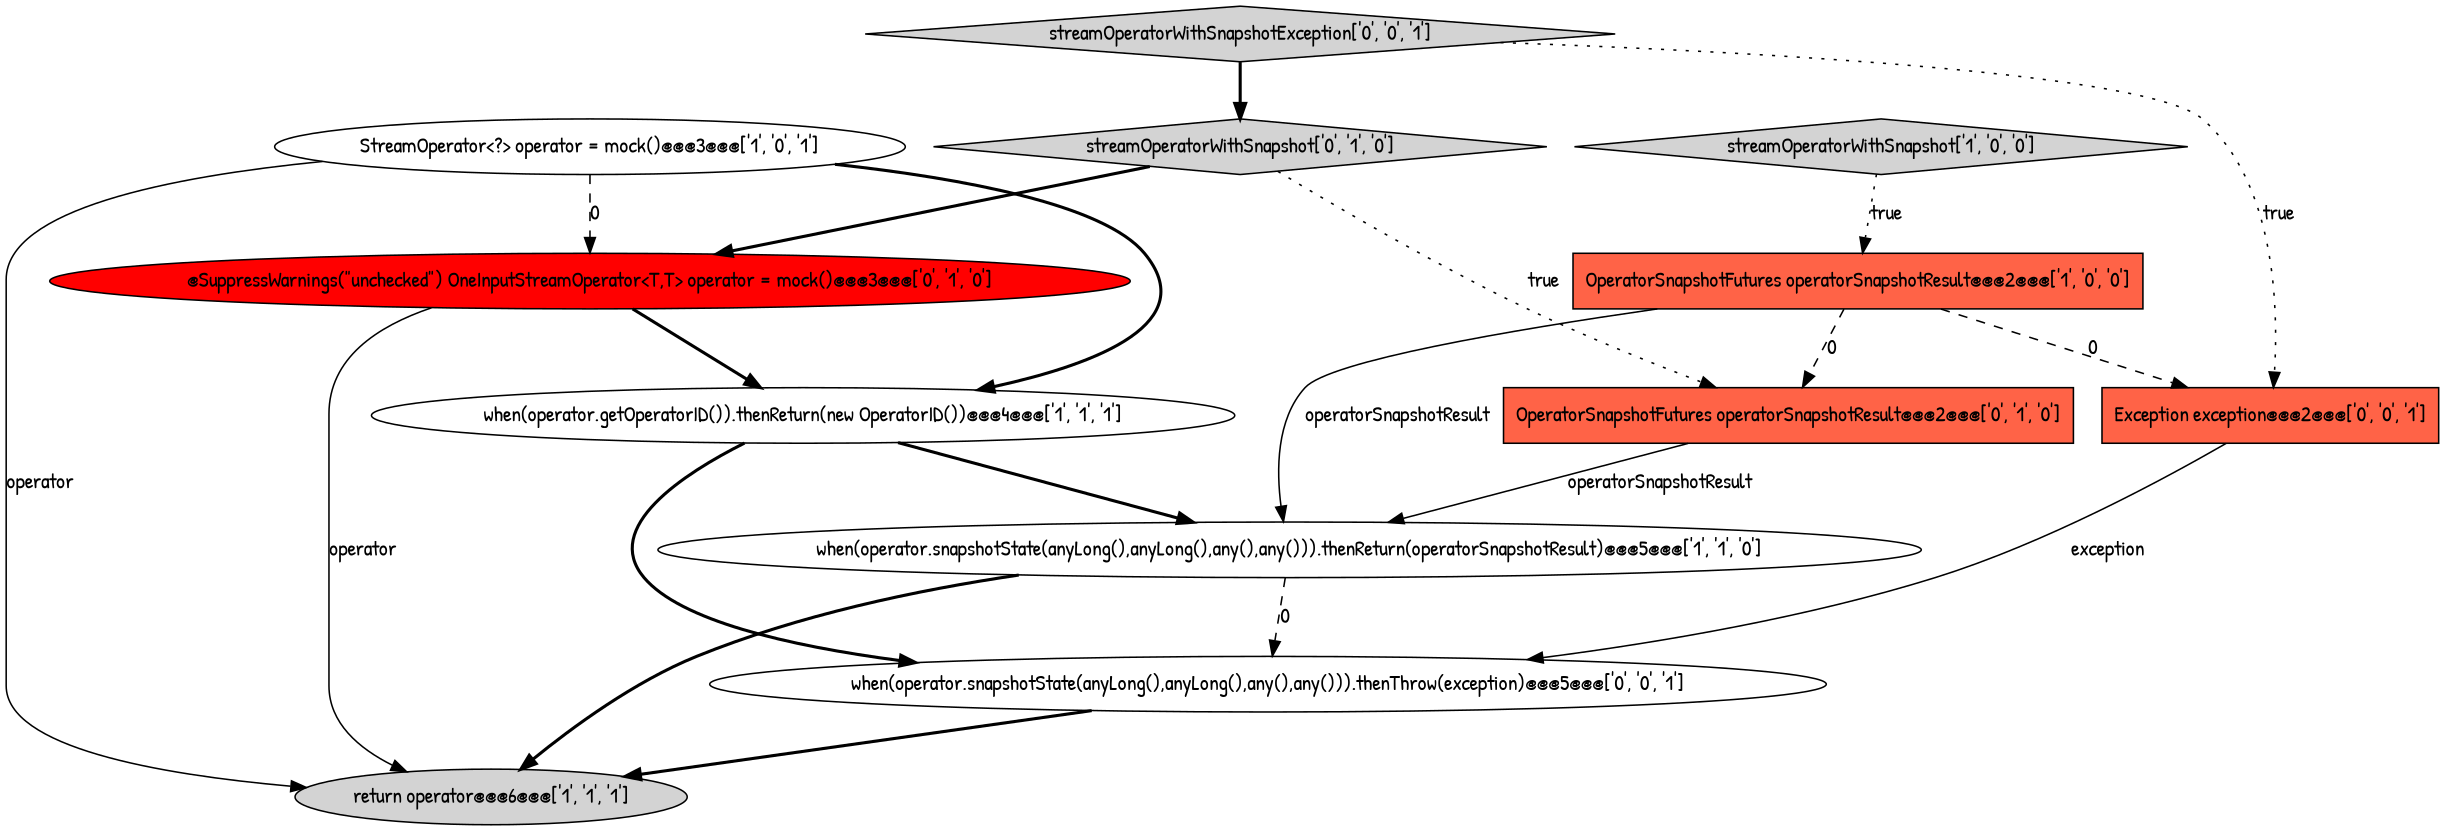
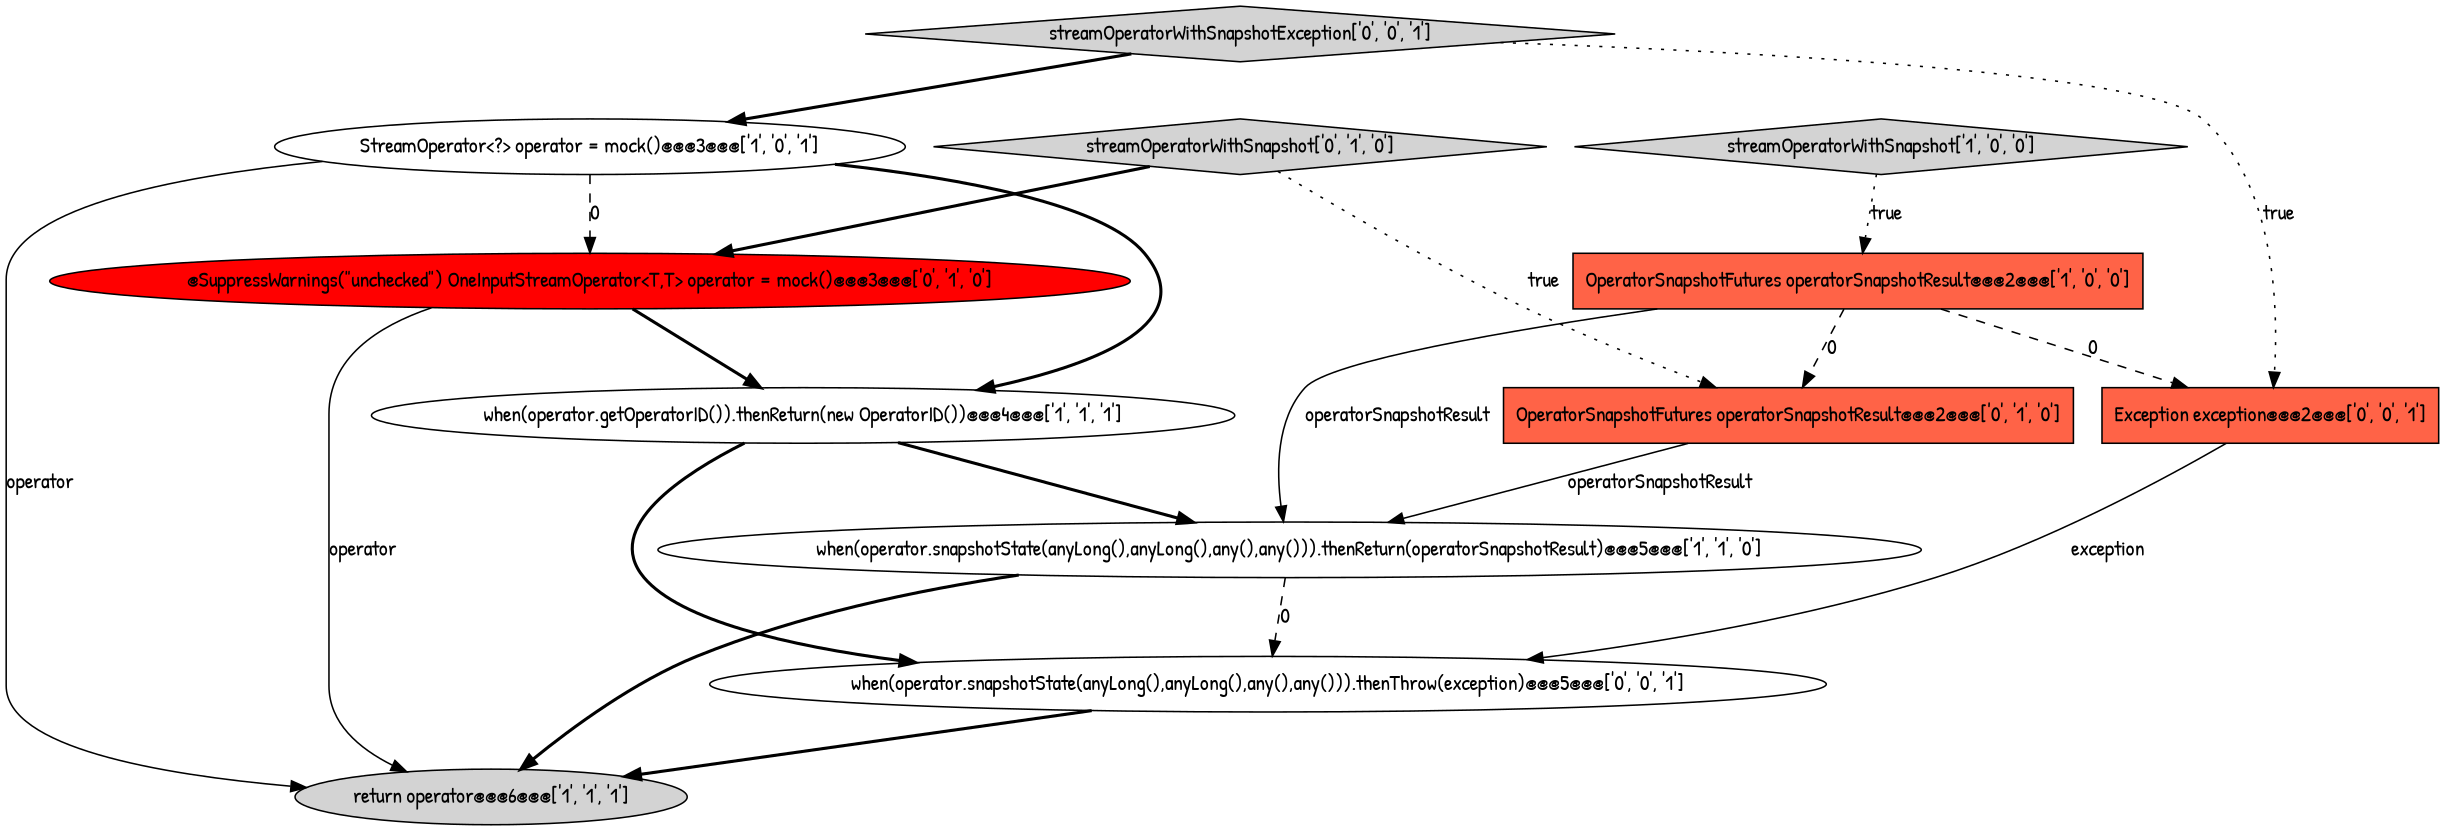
edge "streamOperatorWithSnapshotException['0', '0', '1']" -> "streamOperatorWithSnapshot['0', '1', '0']": now "streamOperatorWithSnapshotException['0', '0', '1']" -> "StreamOperator<?> operator = mock()@@@3@@@['1', '0', '1']"
